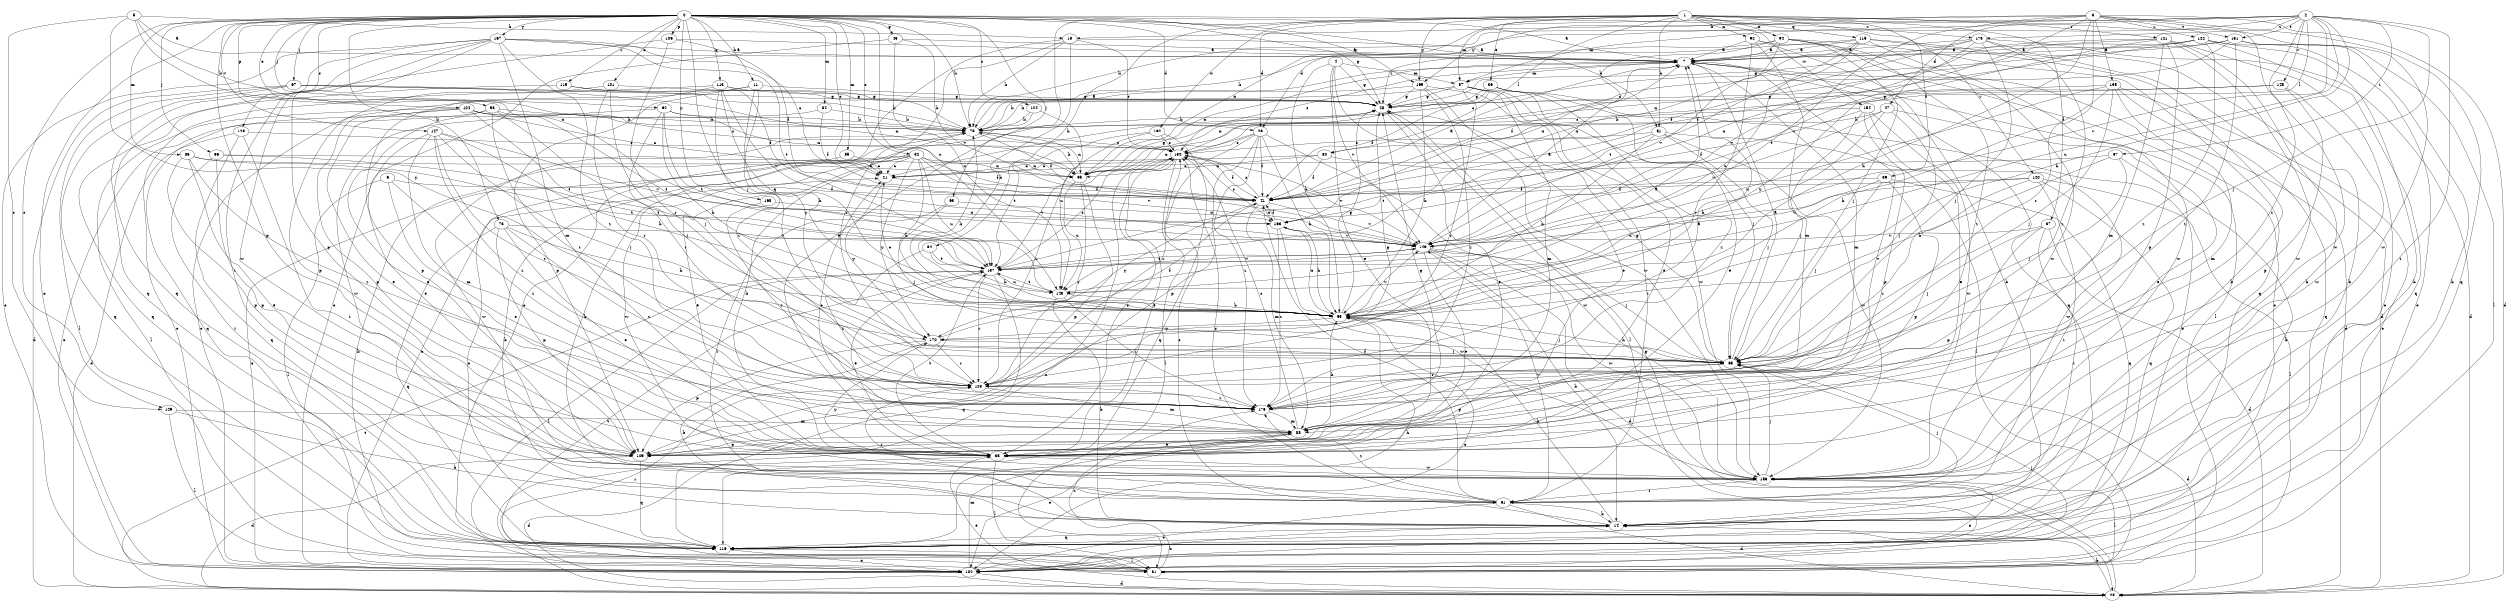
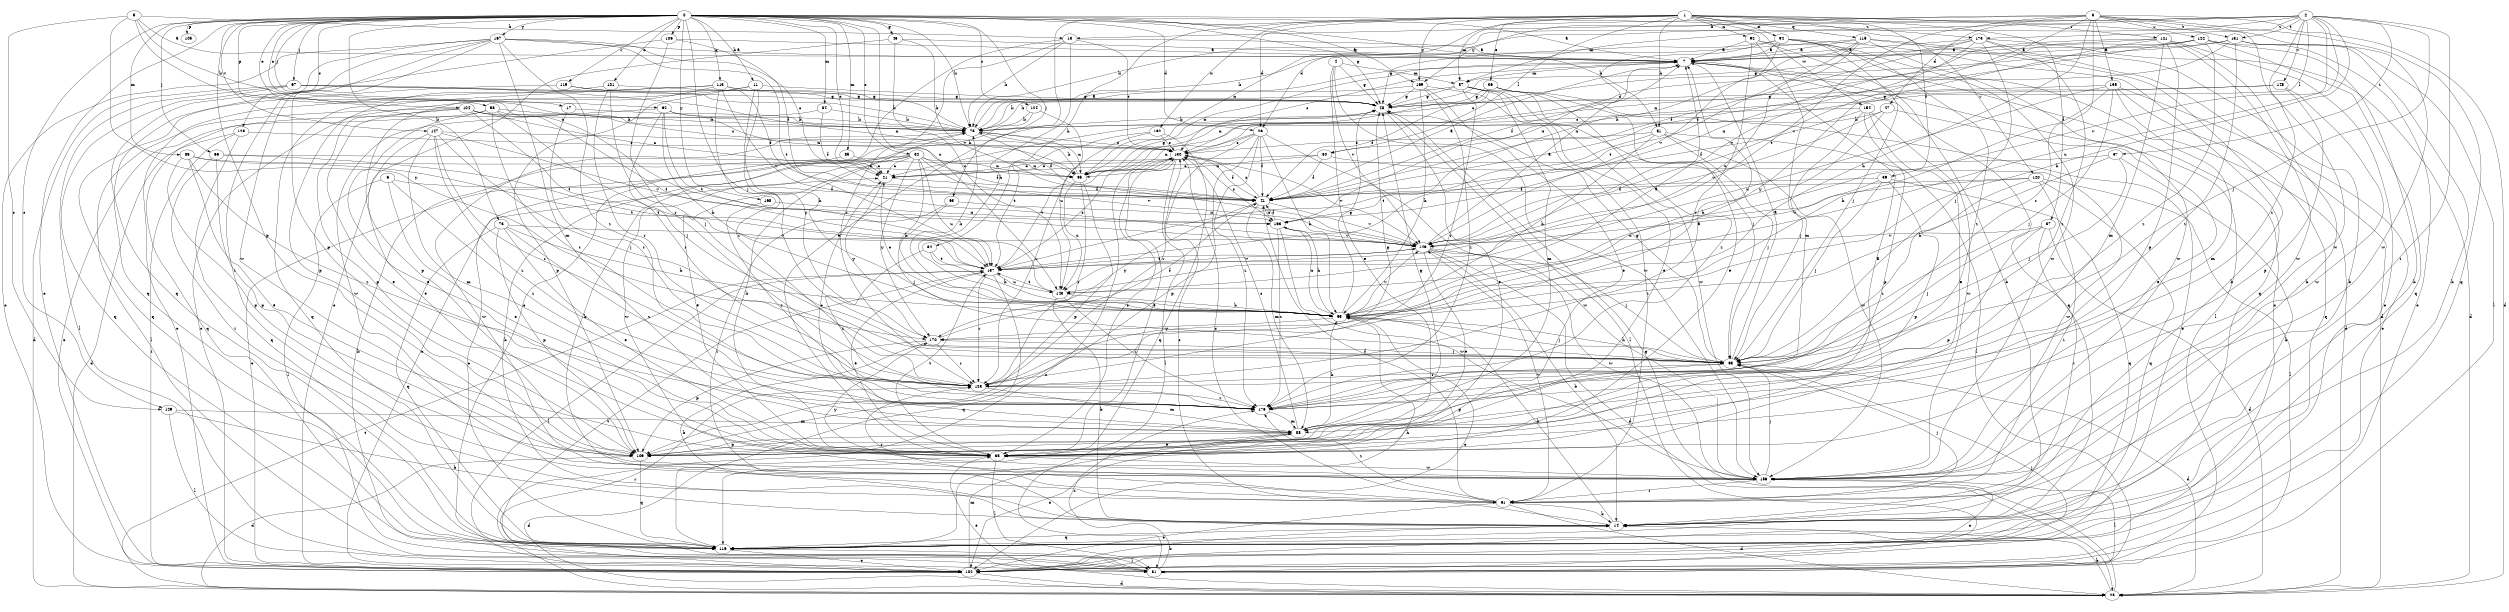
node "105": added
edge "94" -> "48": label "z" -> "g"
node "17": added
edge "4" -> "55": removed, label "h"
edge "113" -> "143": now "113" -> "116"
edge "27" -> "68": removed, label "j"
edge "35" -> "7": label "v" -> "a"
edge "147" -> "55": now "147" -> "130"
edge "7" -> "88": removed, label "m"
edge "128" -> "61": now "128" -> "102"
